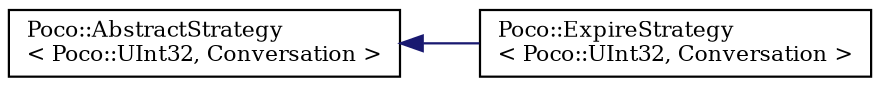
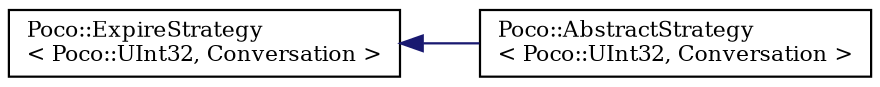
edge "Poco::ExpireStrategy < Poco::UInt32, Conversation >" -> "Poco::AbstractStrategy < Poco::UInt32, Conversation >": reversed
